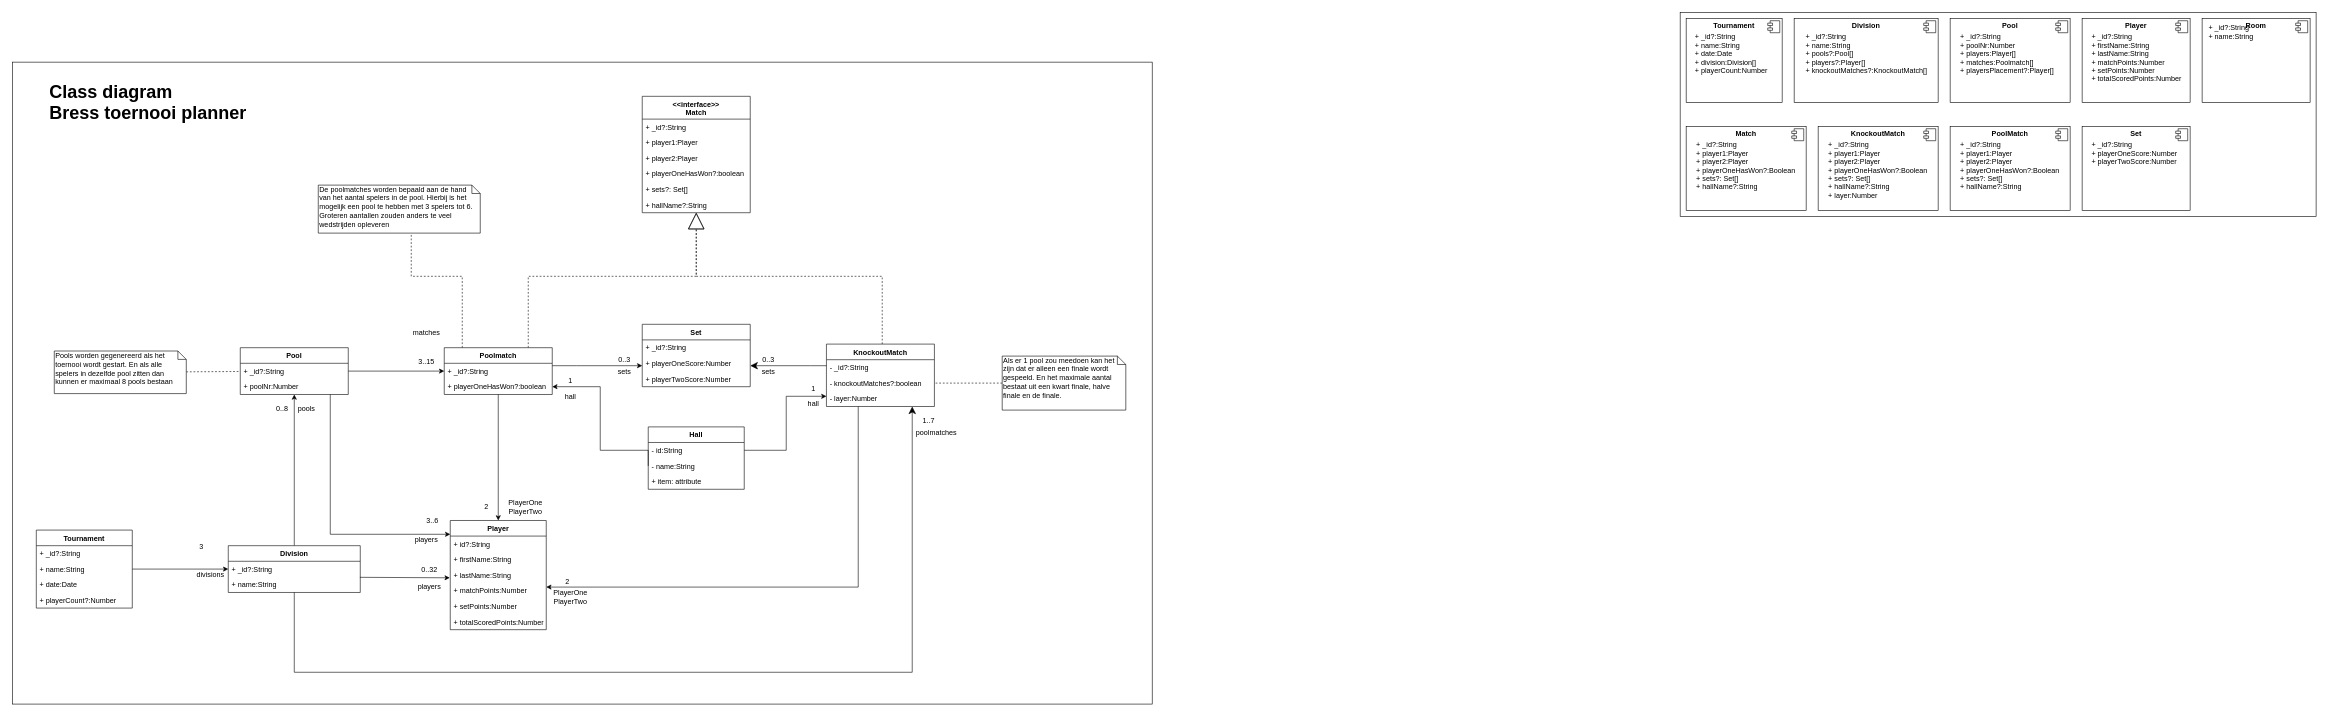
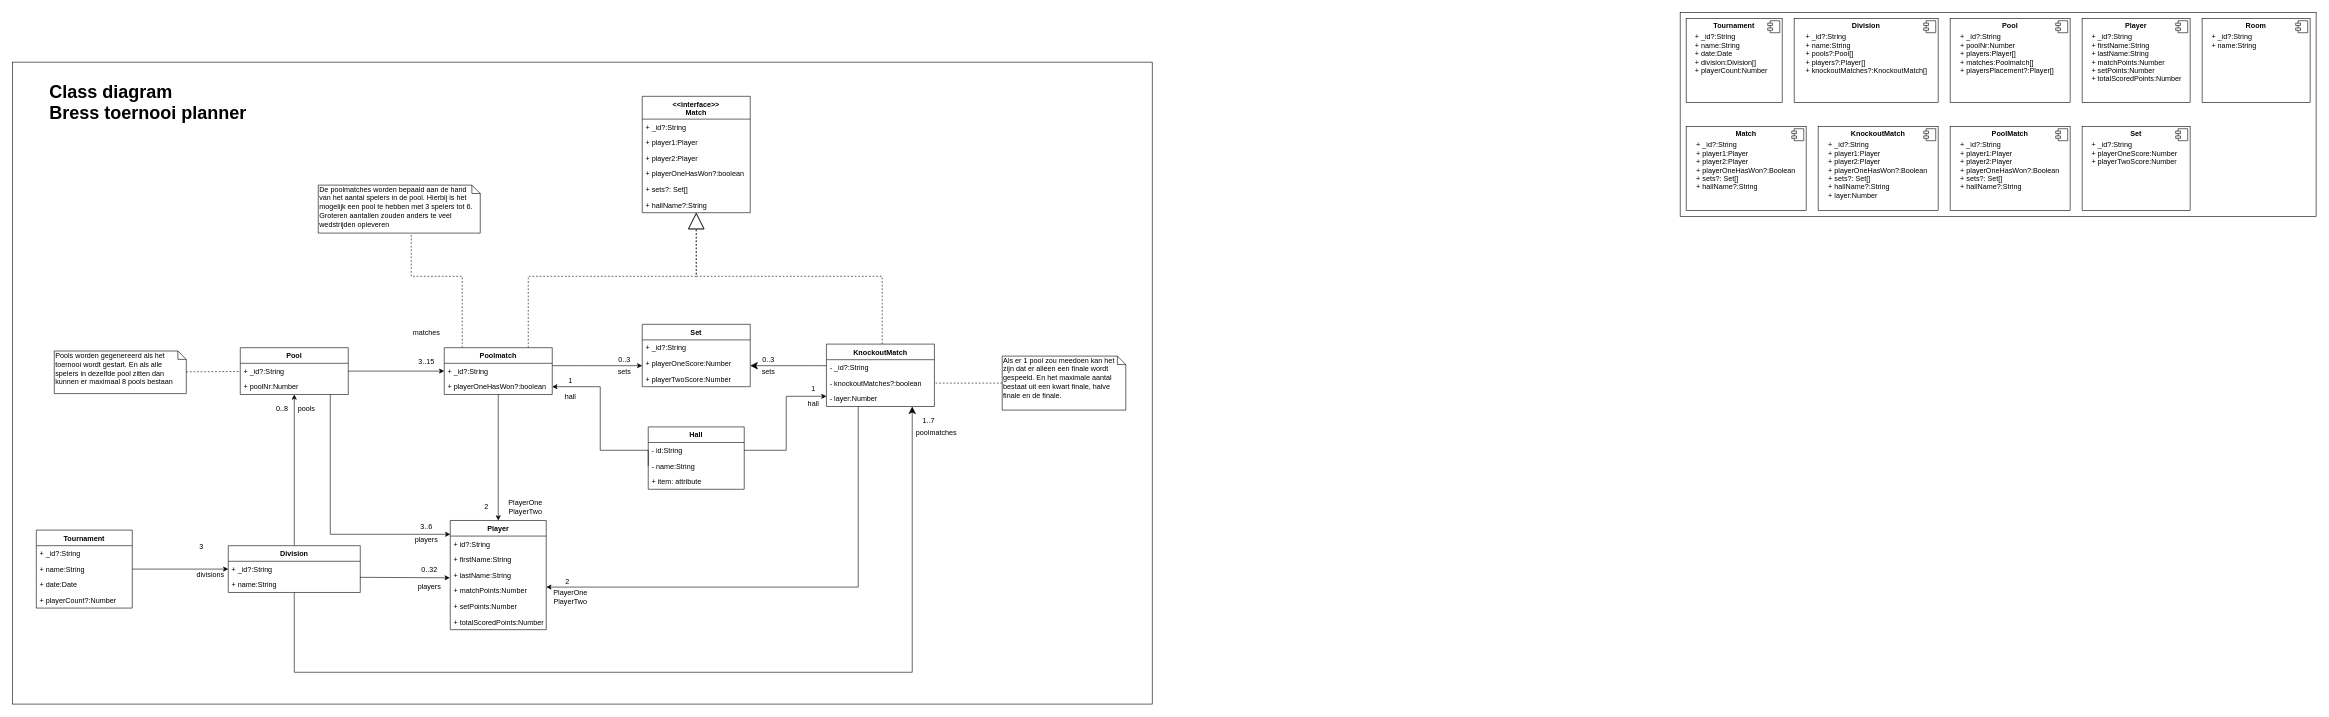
node "+ _id?:String + name:String": moved (2253, 54) -> (2256, 63)
node "3..6": moved (432, 521) -> (426, 527)
